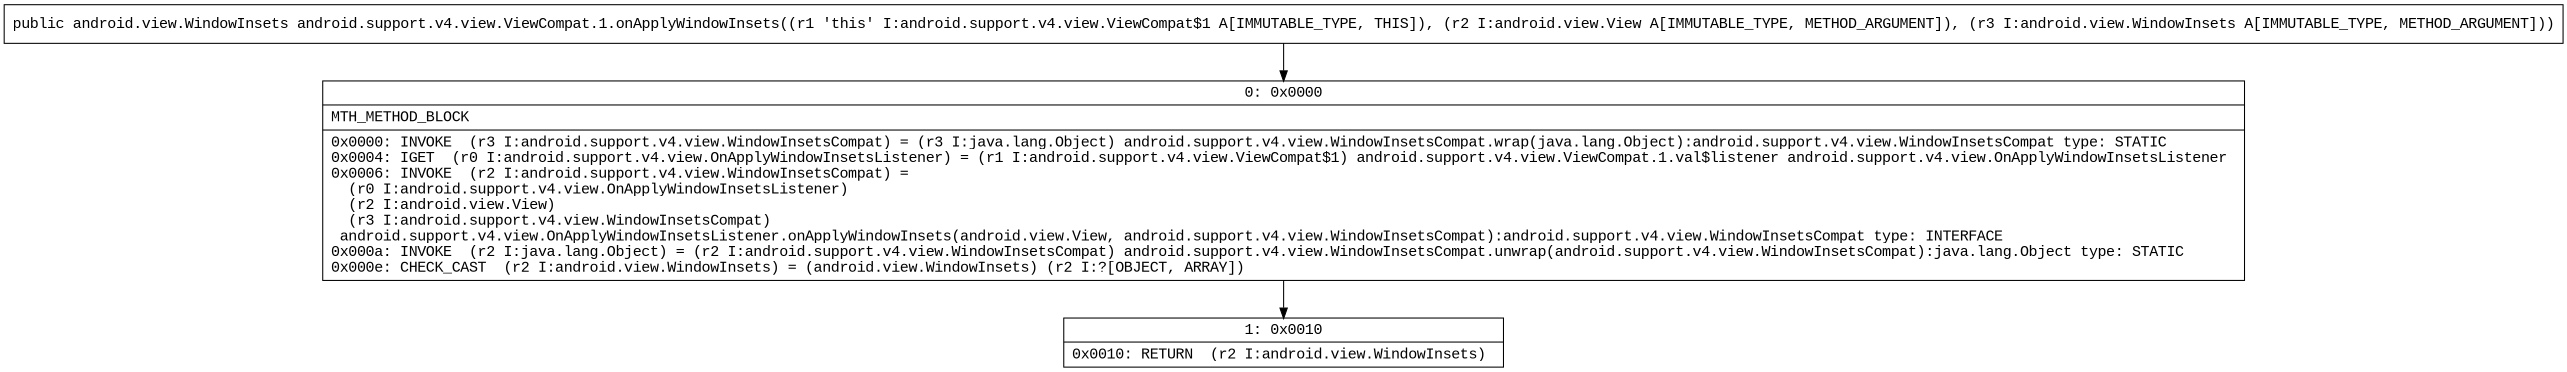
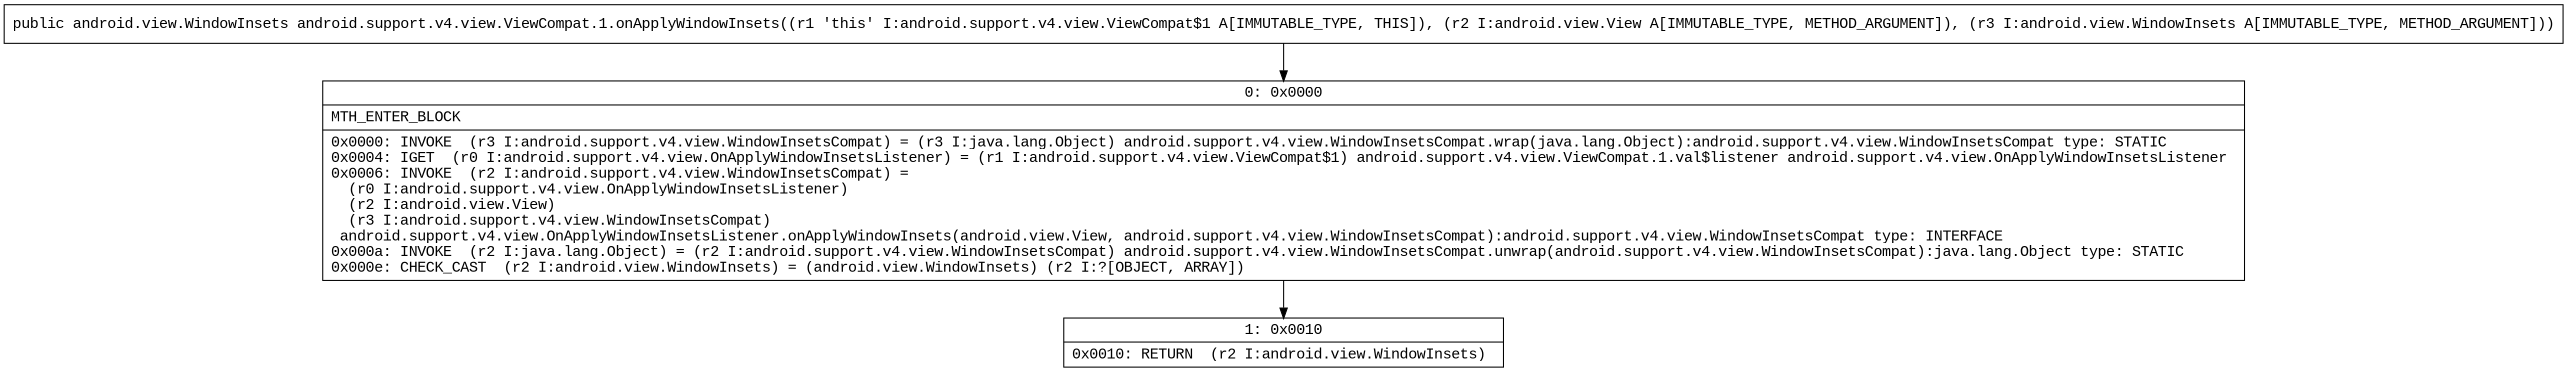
node "0: 0x0000": text "MTH_METHOD_BLOCK" -> "MTH_ENTER_BLOCK"
